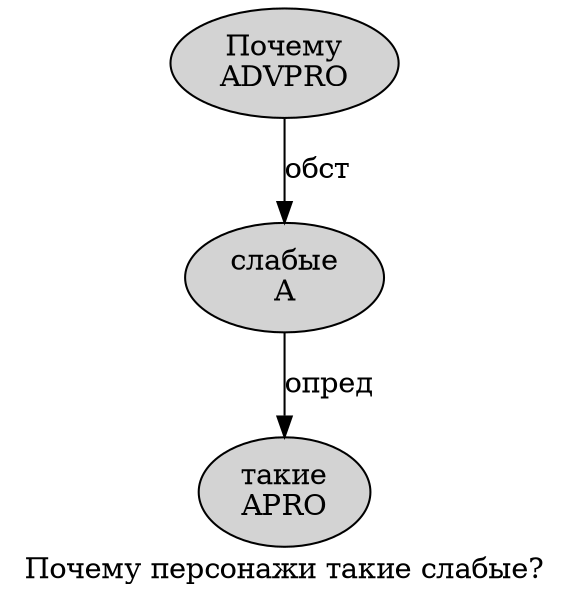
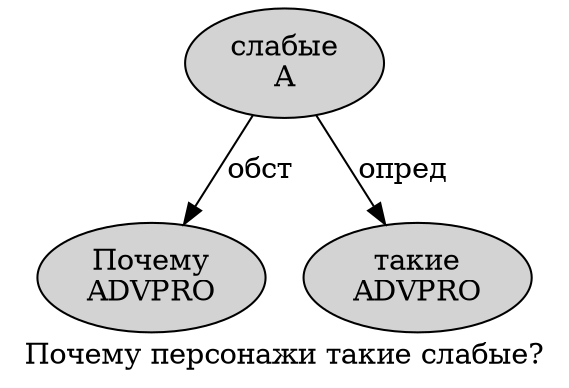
edge "Почему ADVPRO" -> "слабые A": reversed
node "такие APRO": label "такие APRO" -> "такие ADVPRO"
